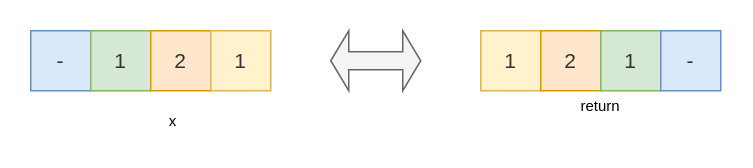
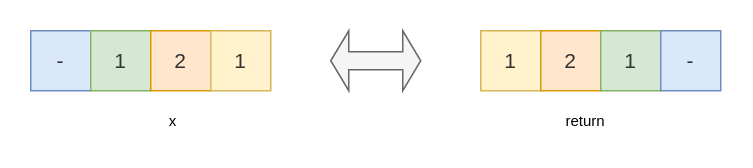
node "return": moved (601, 106) -> (586, 121)
